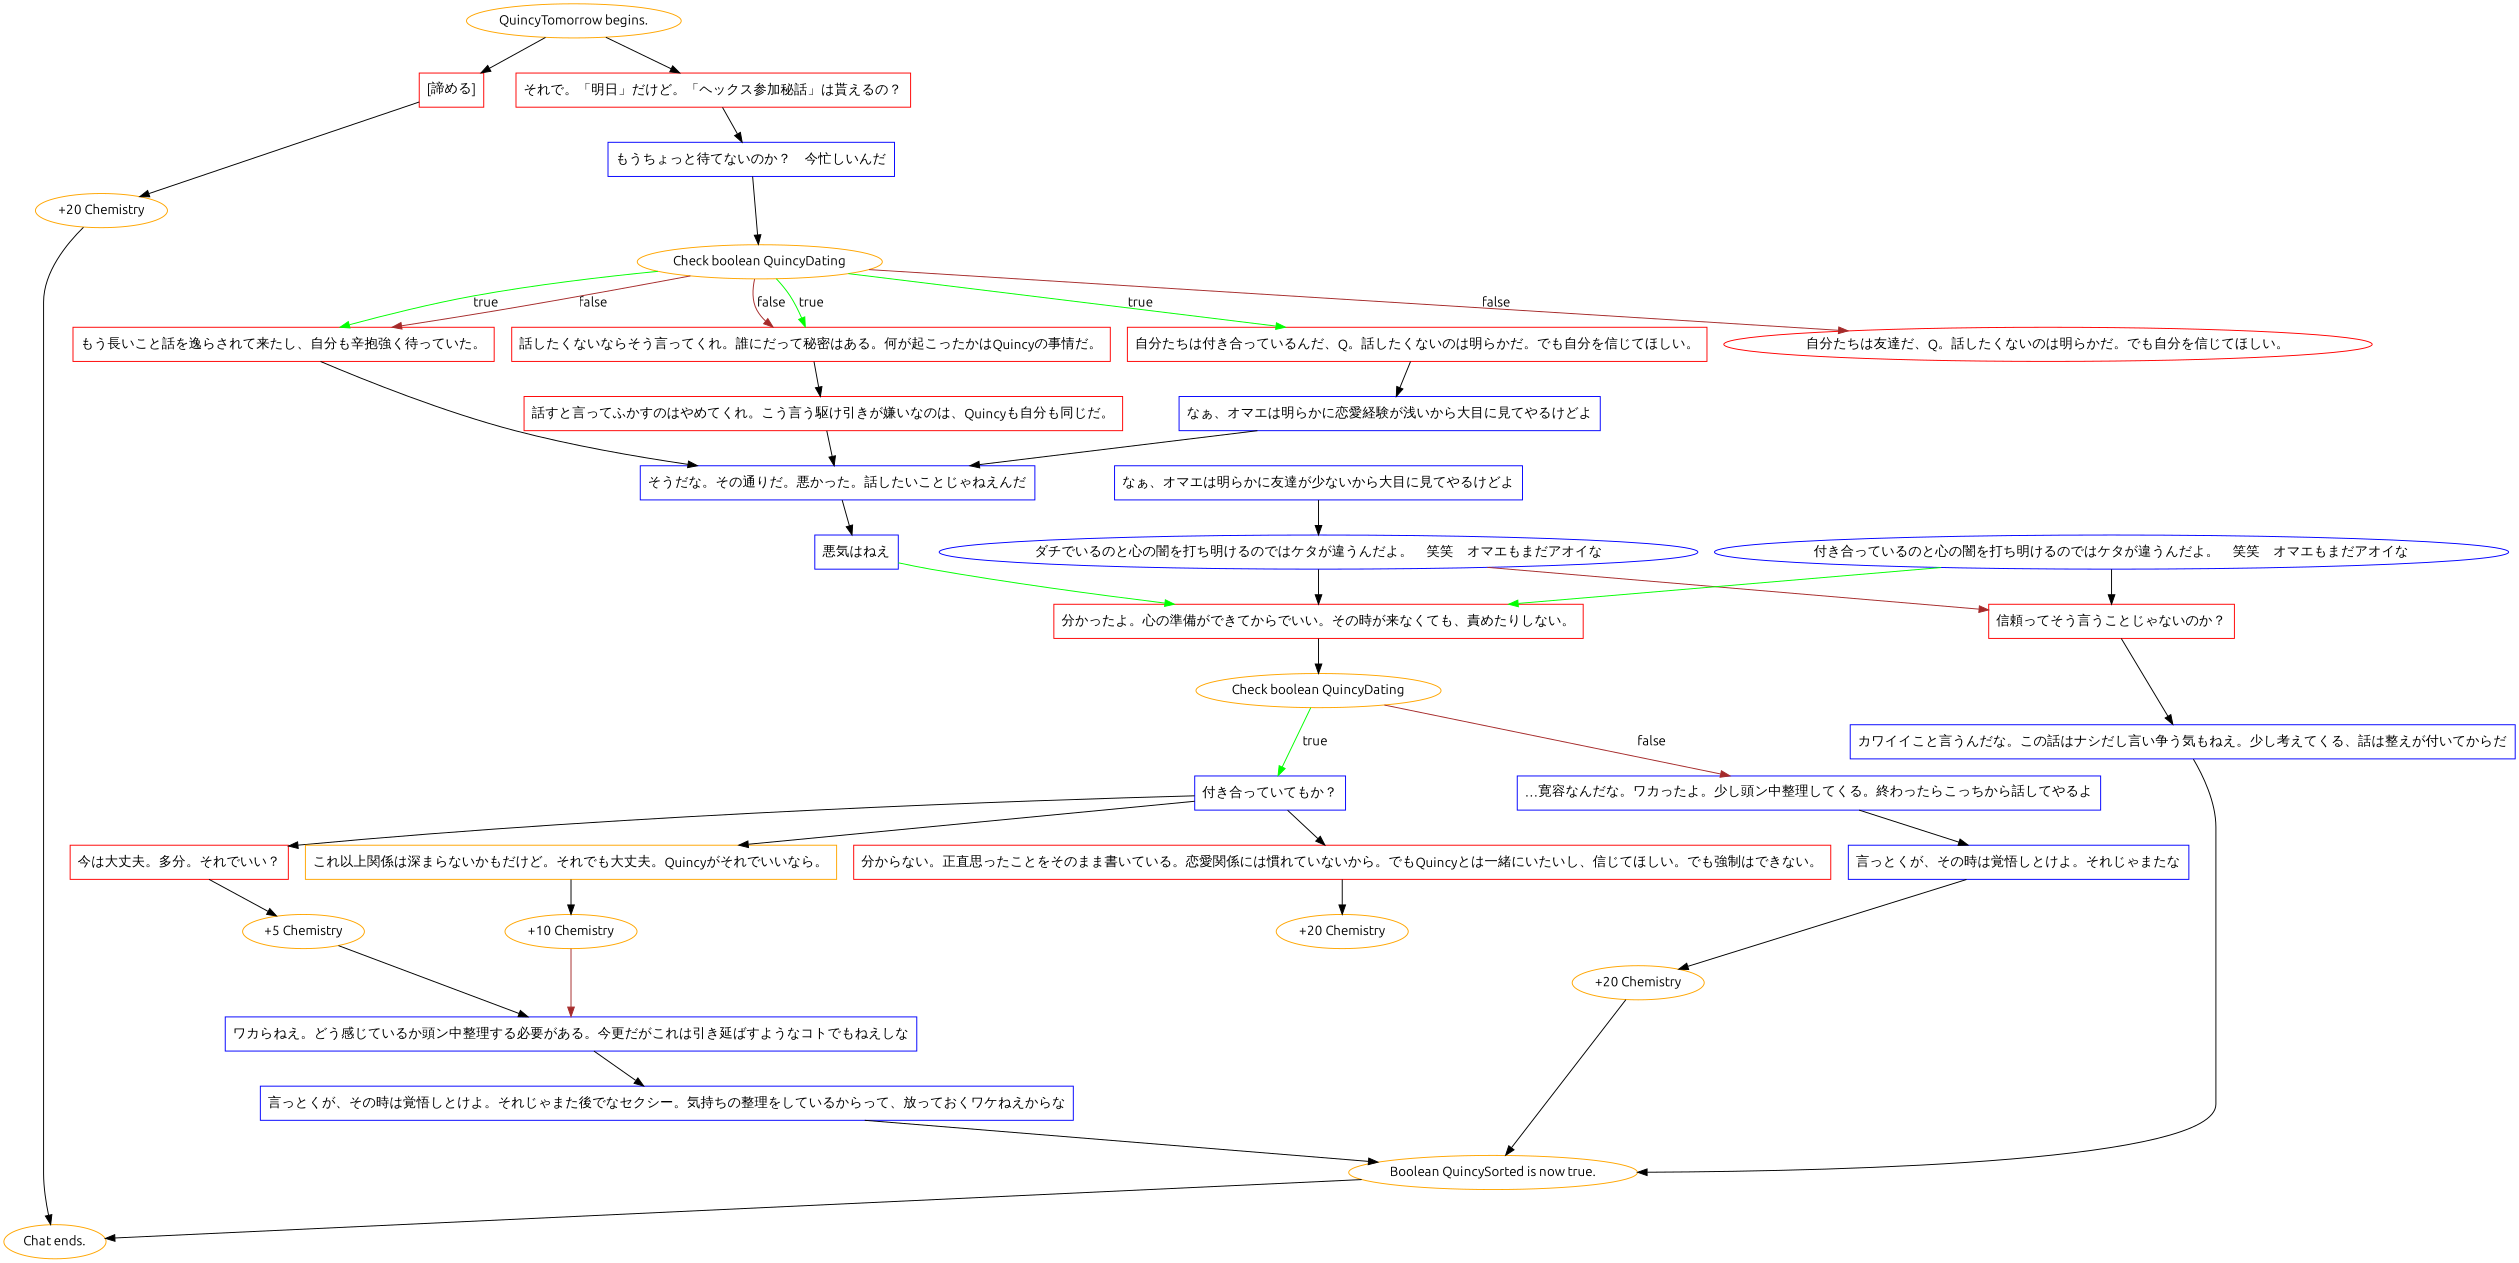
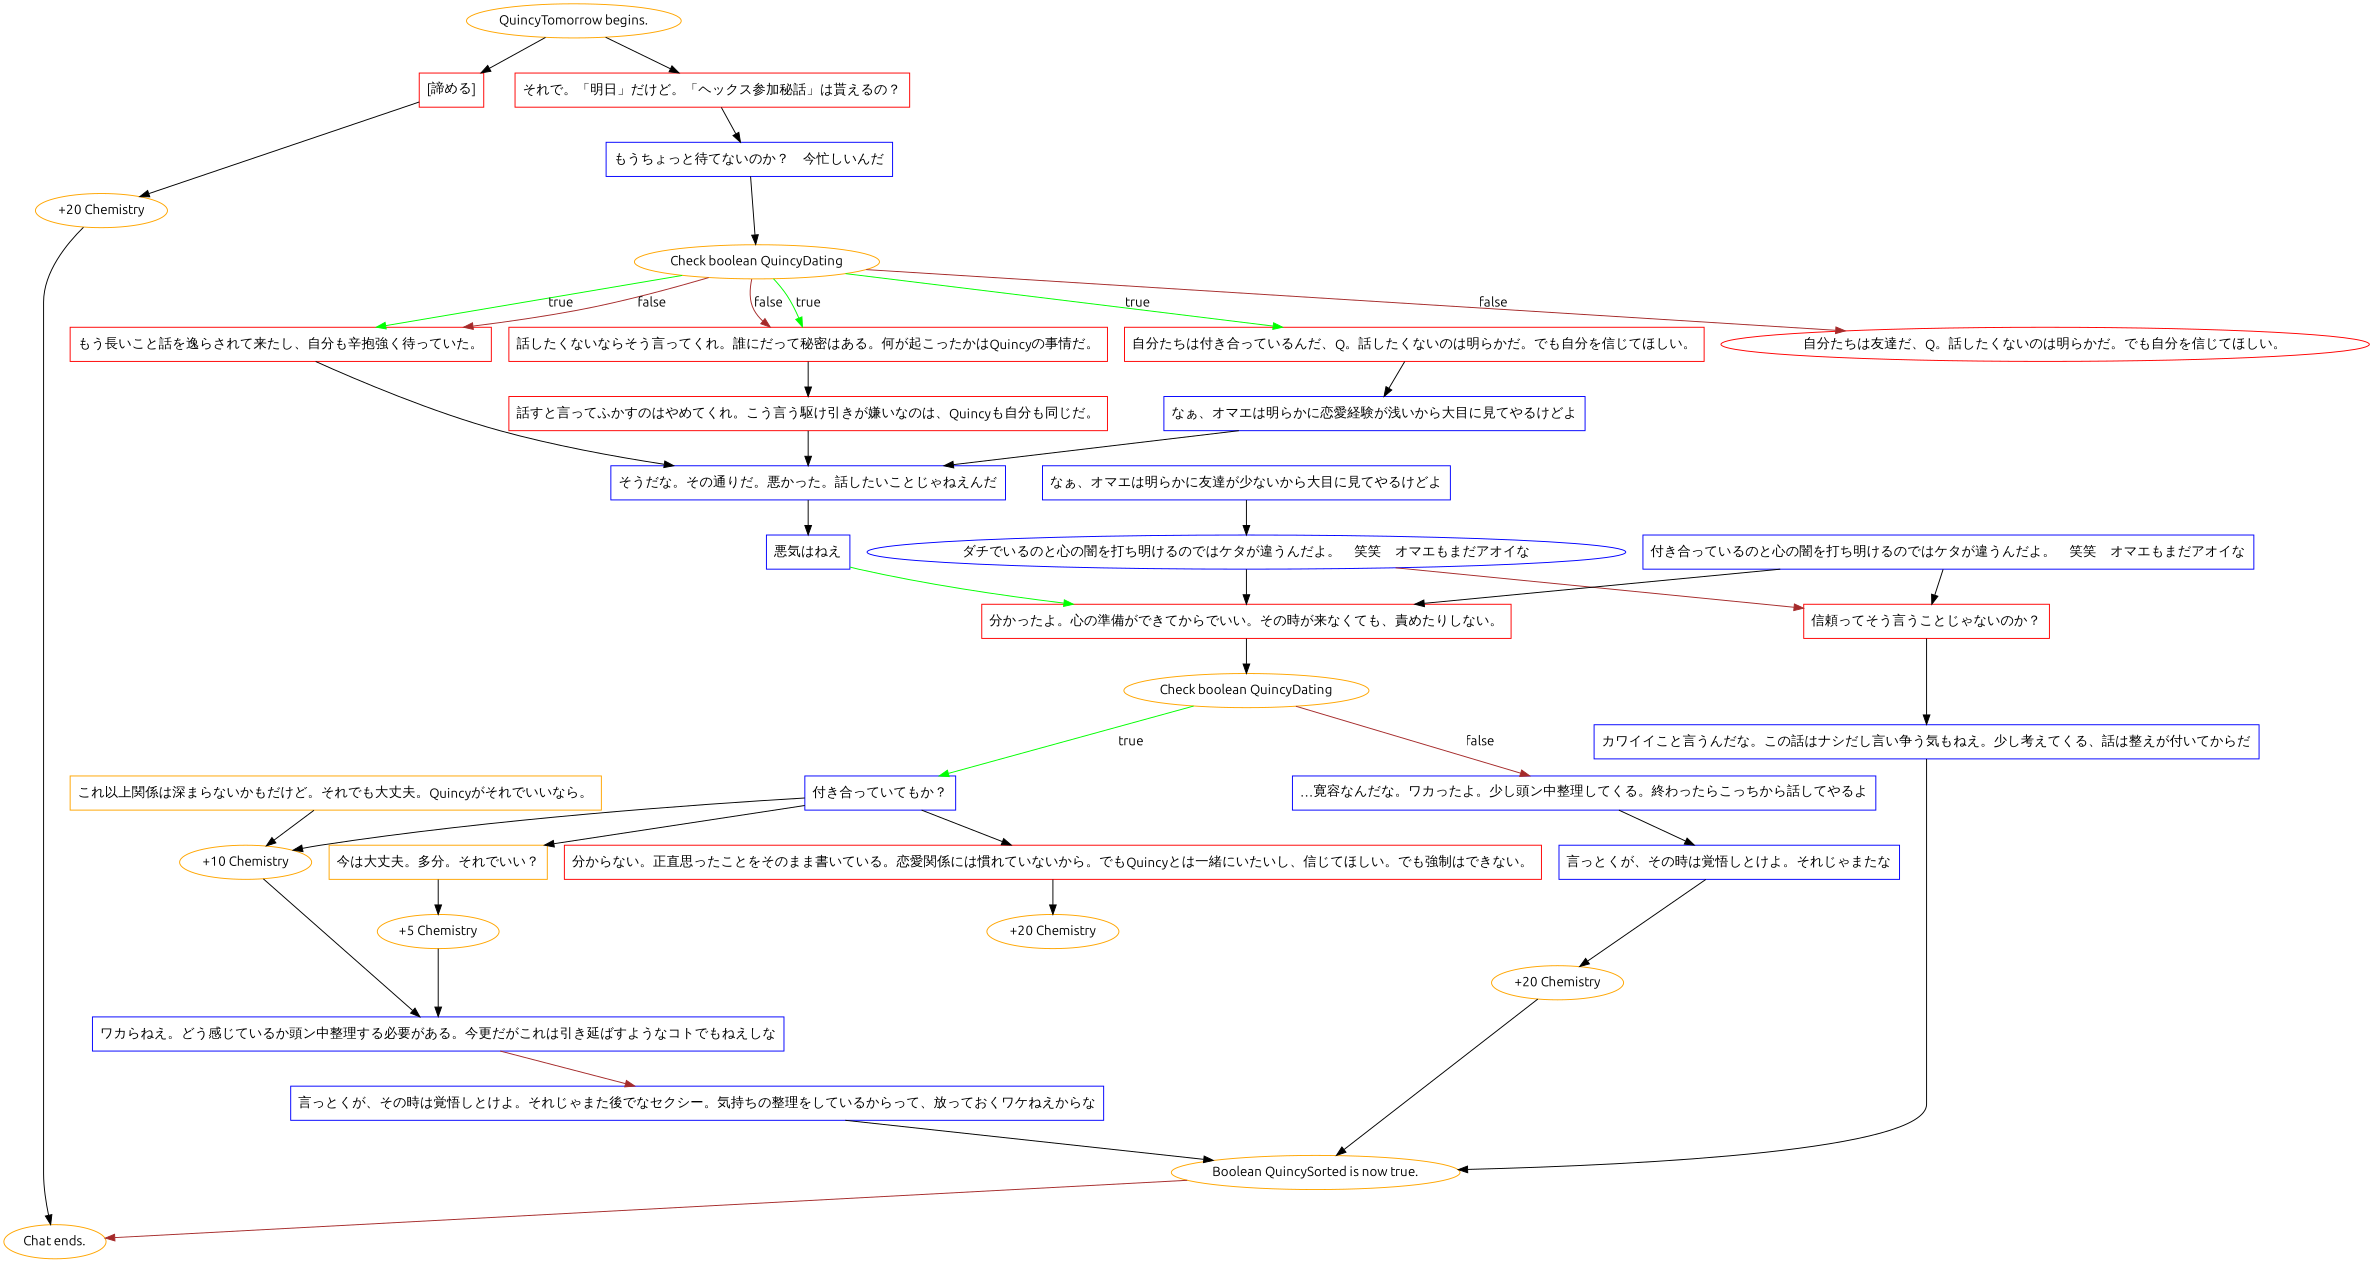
node "付き合っているのと心の闇を打ち明けるのではケタが違うんだよ。　笑笑　オマエもまだアオイな": shape ellipse -> box
edge "付き合っているのと心の闇を打ち明けるのではケタが違うんだよ。　笑笑　オマエもまだアオイな" -> "分かったよ。心の準備ができてからでいい。その時が来なくても、責めたりしない。": color green -> black
edge "付き合っていてもか？" -> "これ以上関係は深まらないかもだけど。それでも大丈夫。Quincyがそれでいいなら。": now "付き合っていてもか？" -> "+10 Chemistry"
node "今は大丈夫。多分。それでいい？": color red -> orange
edge "+10 Chemistry" -> "ワカらねえ。どう感じているか頭ン中整理する必要がある。今更だがこれは引き延ばすようなコトでもねえしな": color brown -> black
edge "ワカらねえ。どう感じているか頭ン中整理する必要がある。今更だがこれは引き延ばすようなコトでもねえしな" -> "言っとくが、その時は覚悟しとけよ。それじゃまた後でなセクシー。気持ちの整理をしているからって、放っておくワケねえからな": color black -> brown
edge "Boolean QuincySorted is now true." -> "Chat ends.": color black -> brown
